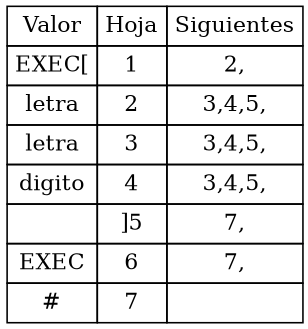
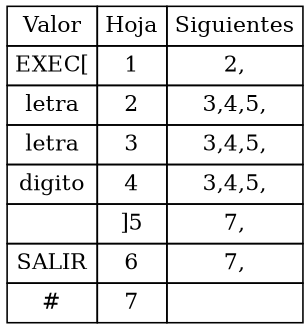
node "Valor": text "EXEC" -> "SALIR"
